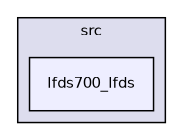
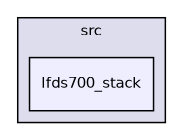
node "lfds700_lfds": label "lfds700_lfds" -> "lfds700_stack"
